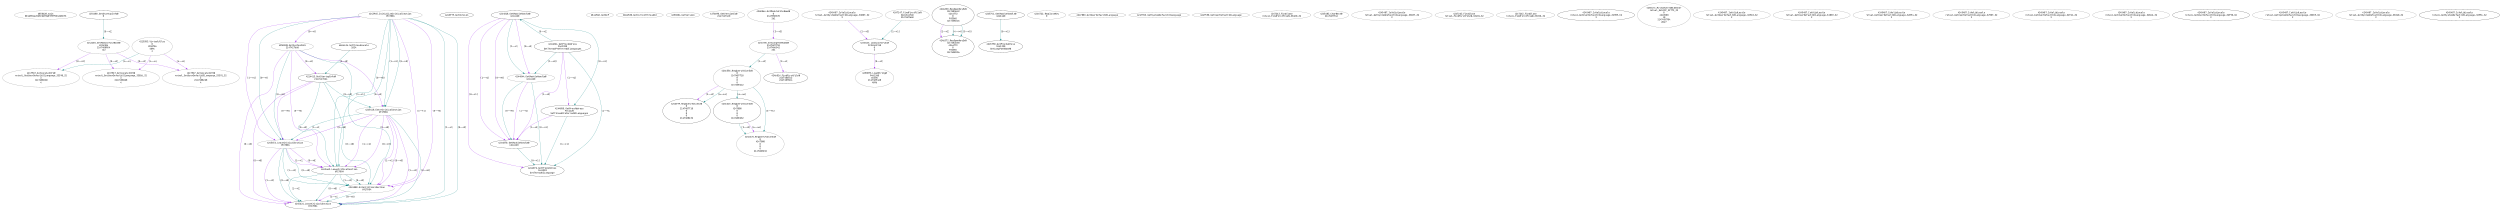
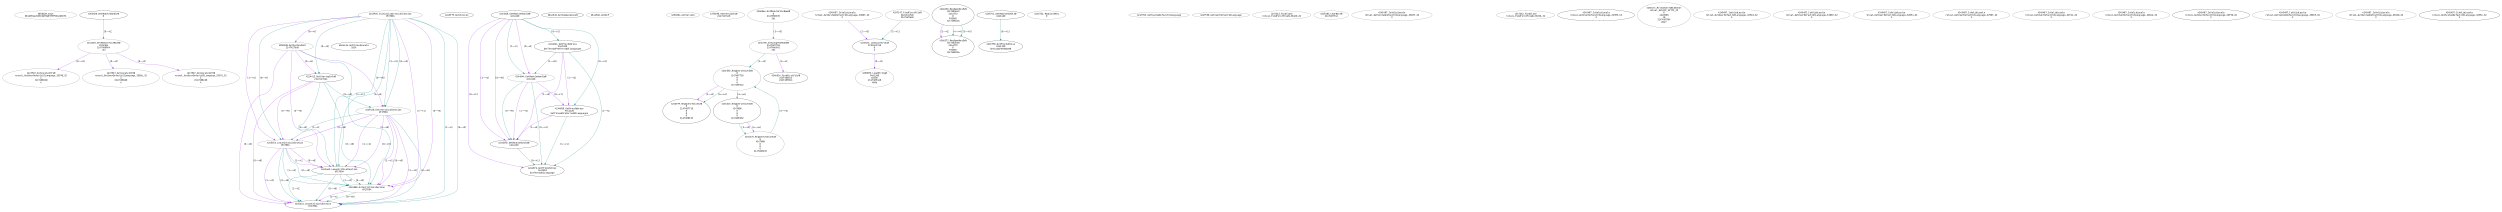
node "4254480.GetStartupInfoW 0": label "4254480.GetStartupInfoW 0" -> "4254480.GetModuleHandleW 0"
node "6844540.GetCommandLineW": added
node "6844580.GetCurrentThreadId": removed
node "4247883.GetUserDefaultUILanguage": removed
node "4247263.FindClose retval_FindFirstFileW_33401_32": removed
edge "4244024.GetProcAddress 9441320 GetThreadPreferredUILanguages" -> "4244018.GetModuleHandleW 4244120": reversed
node "4215383.VirtualAlloc 0 1310704 4096 4": removed
edge "6844434.SetThreadLocale 1024" -> "4214413.GetStartupInfoW 2147417624": now "4243965.InitializeCriticalSection 6917004" -> "4214413.GetStartupInfoW 2147417624"
edge "4244044.GetModuleHandleW 4244120" -> "4244050.GetProcAddress 9441320 SetThreadPreferredUILanguages": added, label "(0-->1)"
edge "4250188.GetSystemInfo 2147417660" -> "4245454.LeaveCriticalSection 6917004": removed, label "(0-->0)"
edge "4246556.RegQueryValueExW 0 2147407710 0 0 0 2147408232" -> "4246676.RegQueryValueExW 0 4247000 0 0 0 2147408232": reversed
